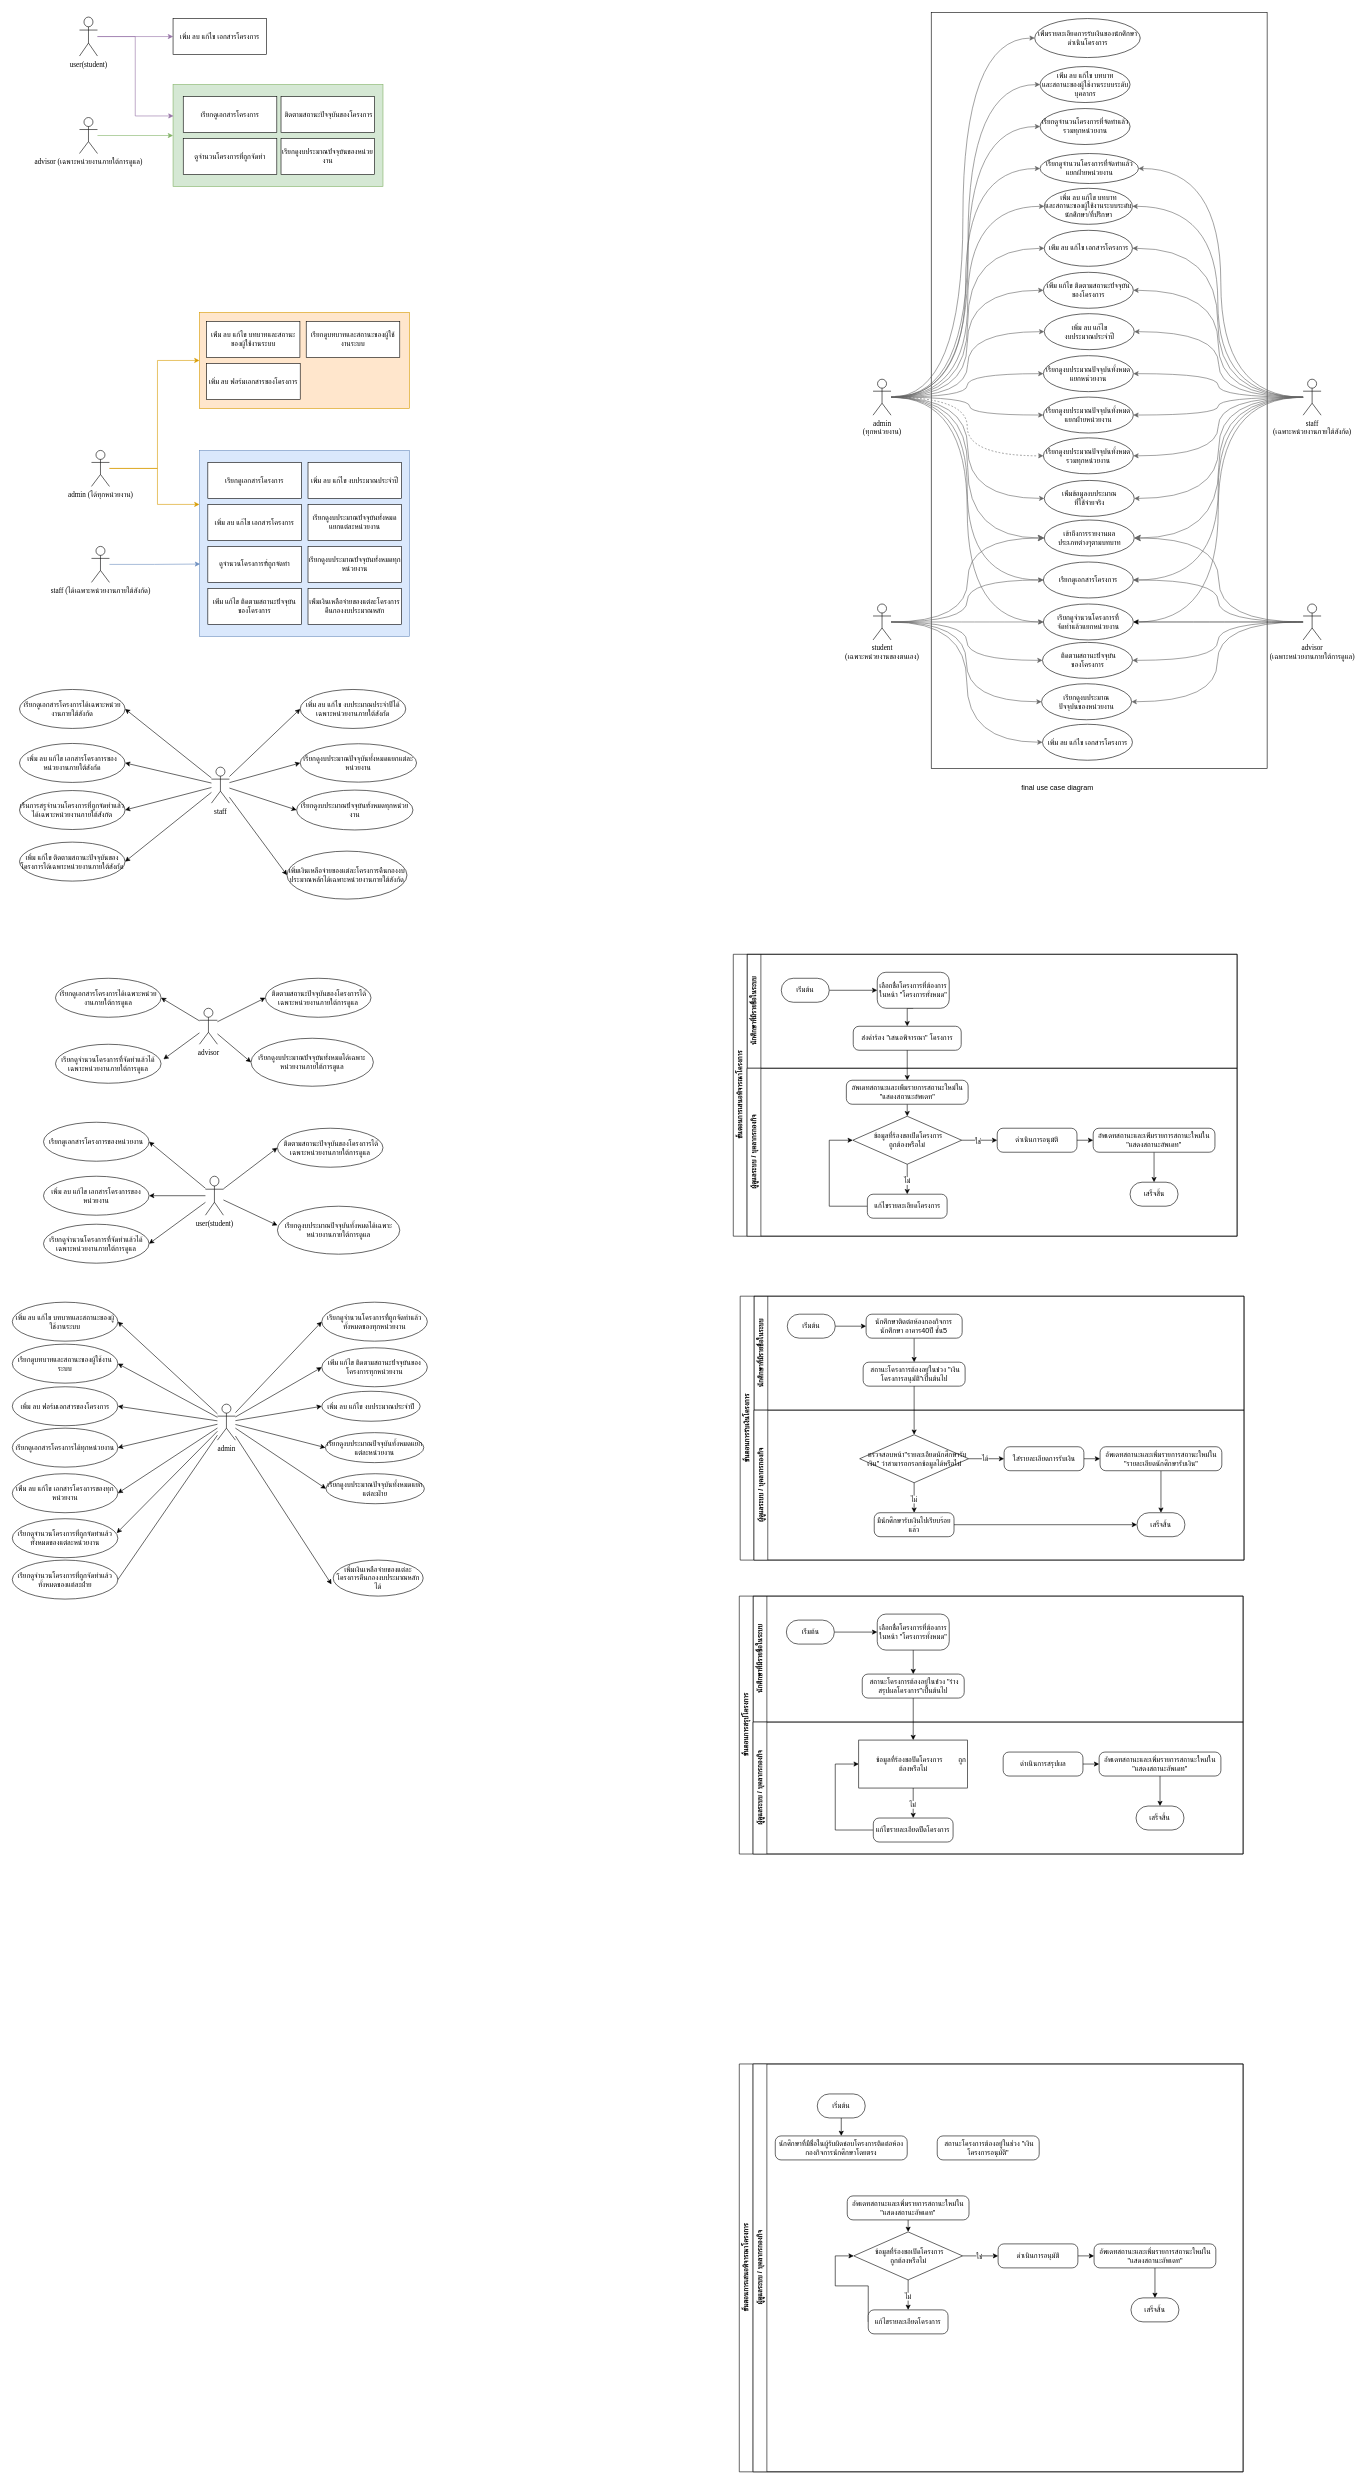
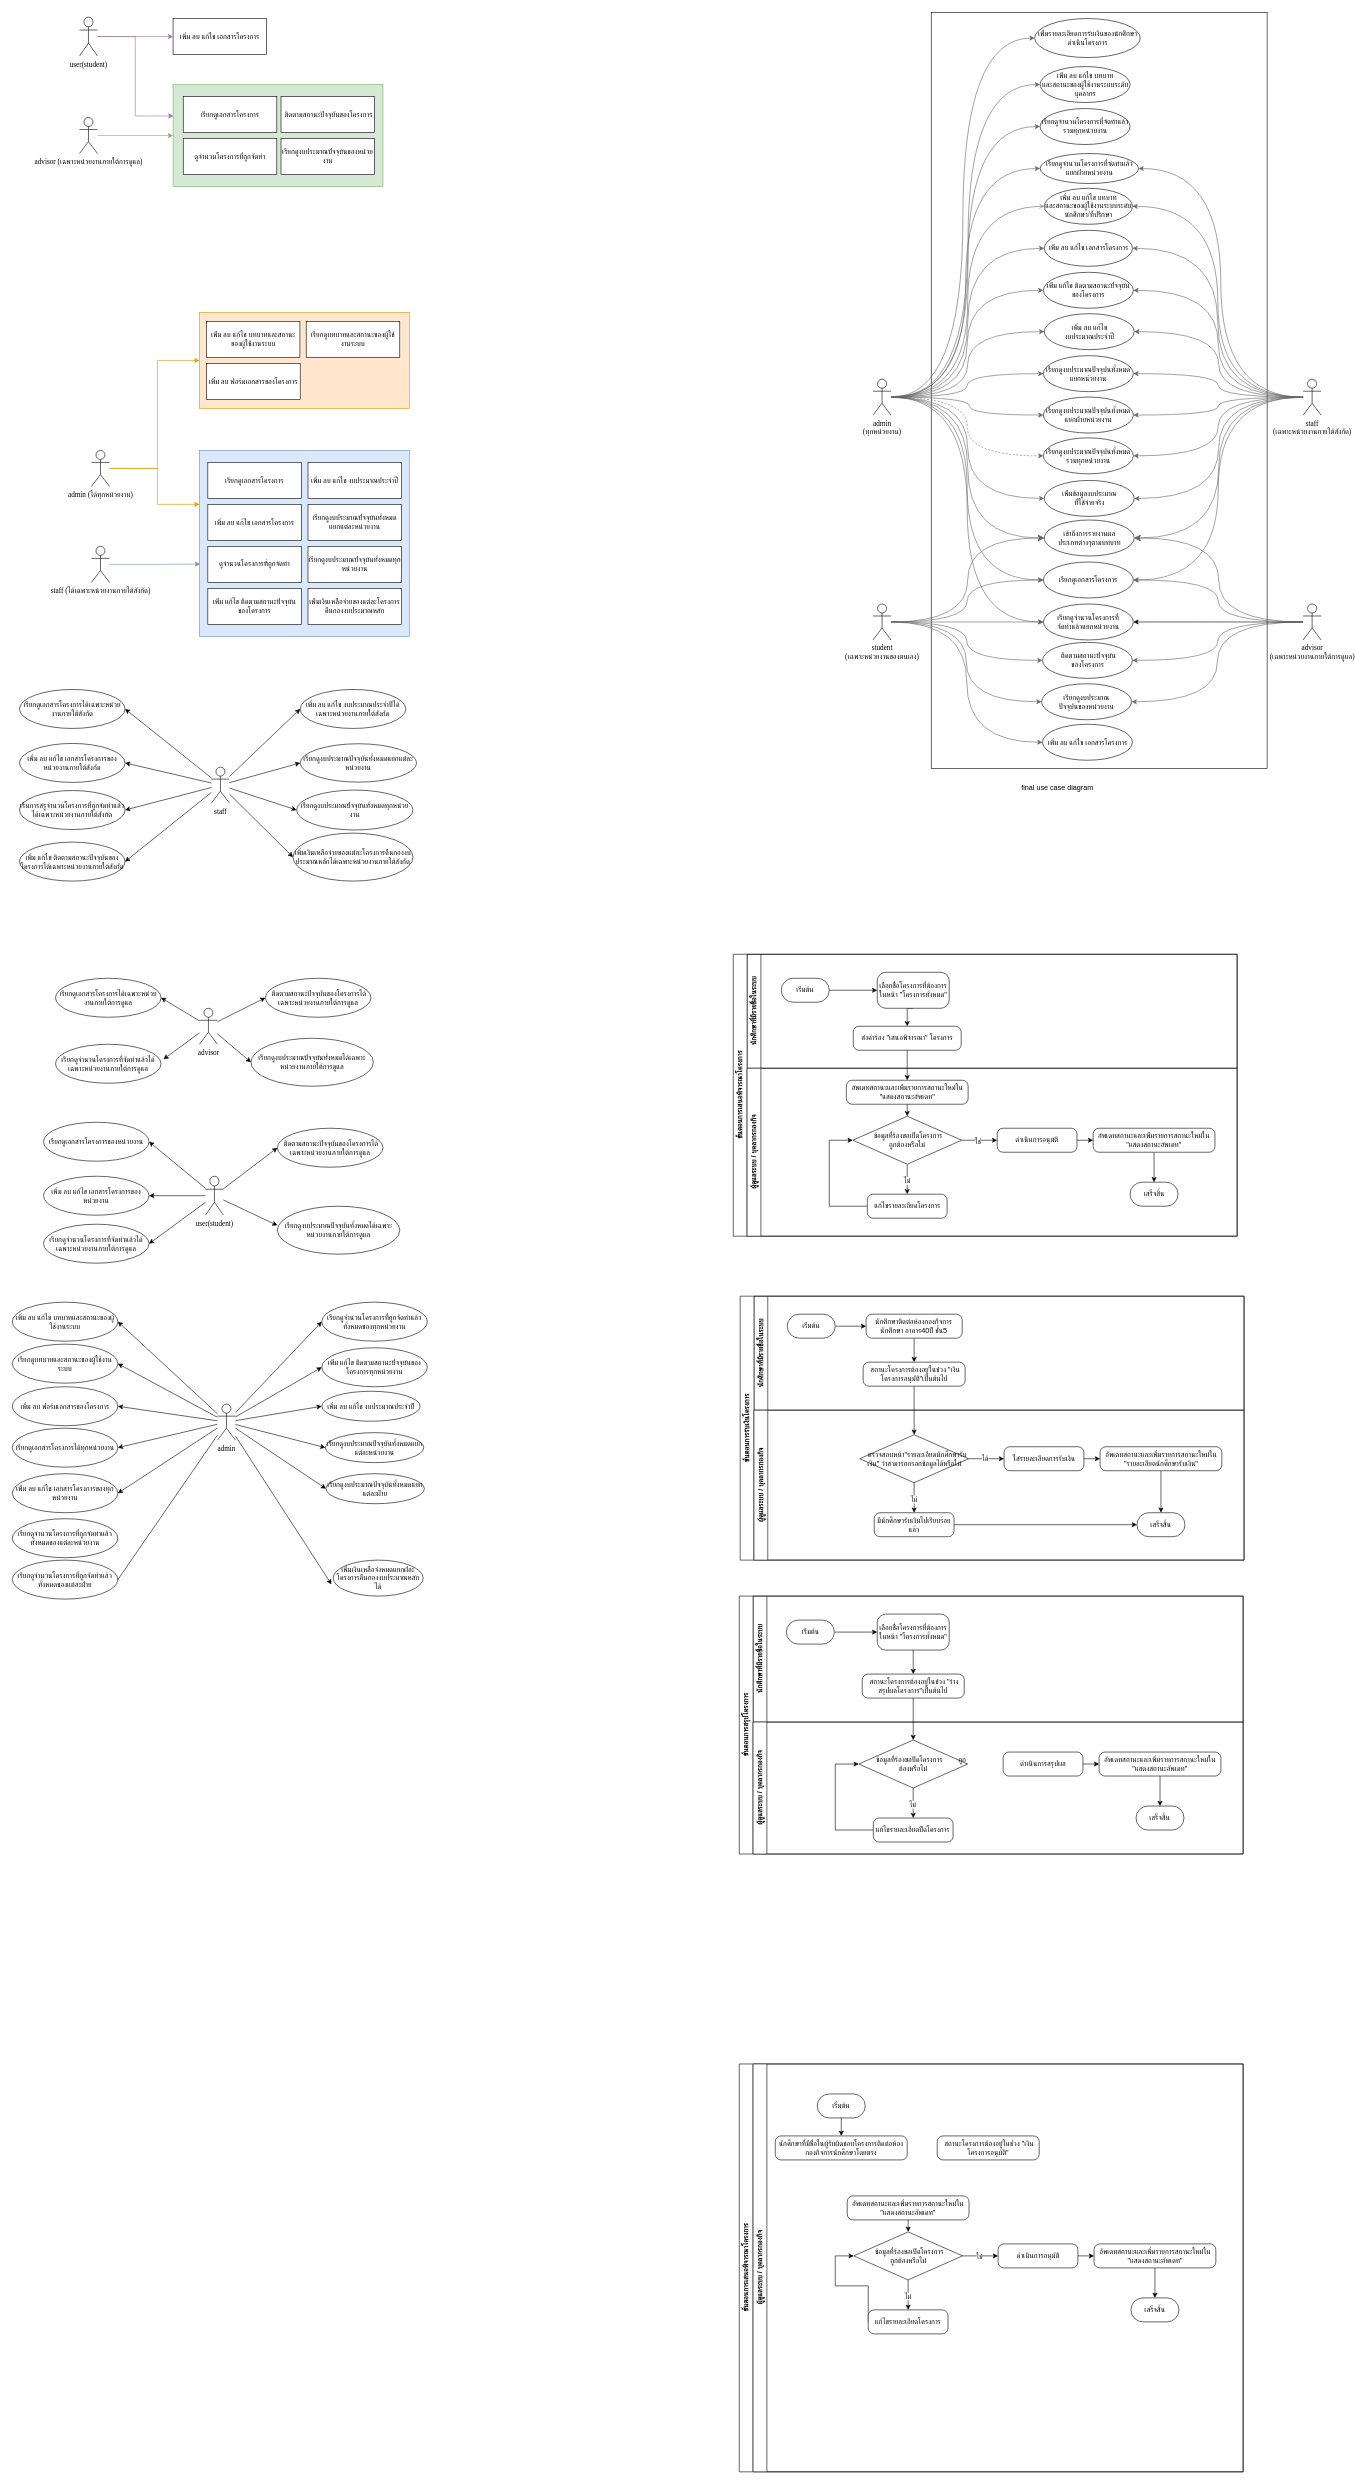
edge "admin (ทุกหน่วยงาน)" -> "เพิ่ม ลบ แก้ไข บทบาท และสถานะของผู้ใช้งานระบบระดับนักศึกษา/ที่ปรึกษา": arrowhead classic -> open
edge "staff (เฉพาะหน่วยงานภายใต้สังกัด)" -> "เรียกดูจำนวนโครงการที่ จัดทำแล้วแยกหน่วยงาน": removed
node "เพิ่มเงินเหลือจ่ายของแต่ละโครงการคืนกองงบประมาณหลักได้เฉพาะหน่วยงานภายใต้สังกัด": moved (347, 875) -> (353, 857)
edge "admin" -> "เรียกดูจำนวนโครงการที่ถูกจัดทำแล้วทั้งหมดของแต่ละหน่วยงาน": removed
node "เพิ่มเงินเหลือจ่ายของแต่ละโครงการคืนกองงบประมาณหลักได้": label "เพิ่มเงินเหลือจ่ายของแต่ละโครงการคืนกองงบประมาณหลักได้" -> "เพิ่มเงินเหลือจ่งหมดแยกฝ่ละโครงการคืนกองงบประมาณหลักได้"
node "ข้อมูลที่ร้องขอปิดโครงการ ถูกต้องหรือไม่": shape rectangle -> diamond
